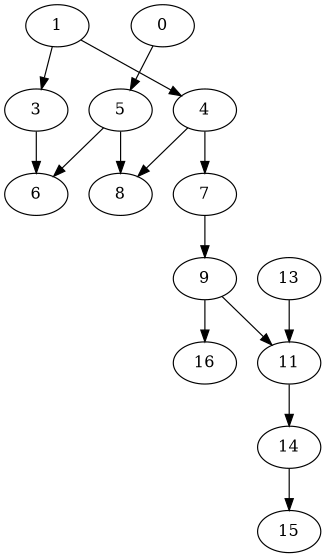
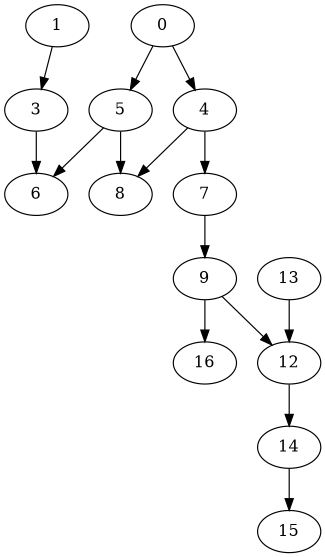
edge "1" -> "4": now "0" -> "4"
node "11": label "11" -> "12"
